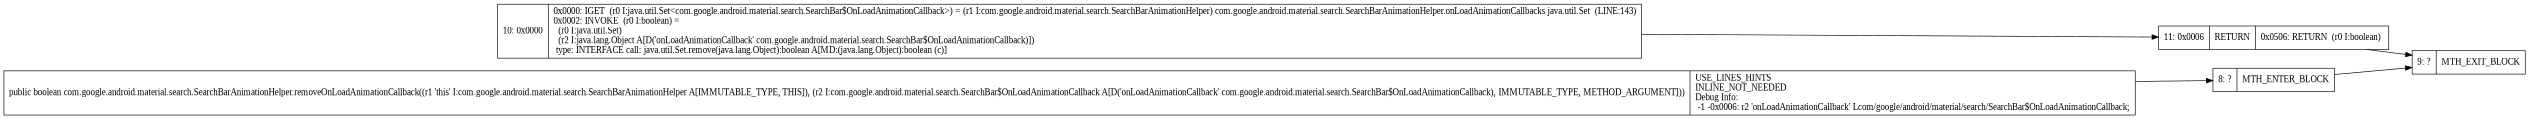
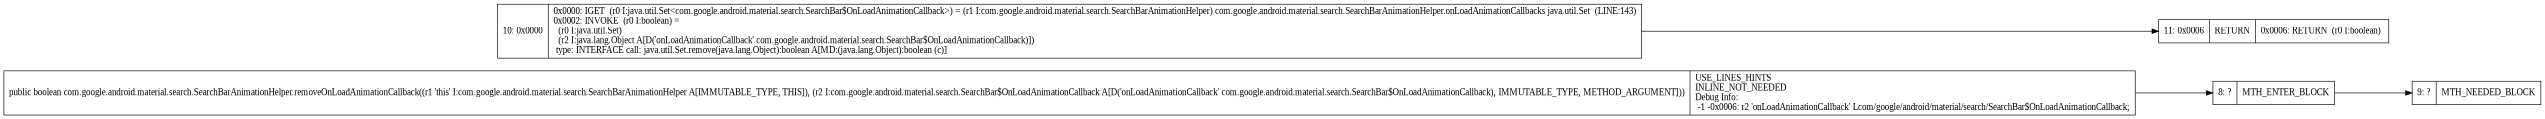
node "11: 0x0006": text "0x0506: RETURN  (r0 I:boolean)" -> "0x0006: RETURN  (r0 I:boolean)"
edge "11: 0x0006" -> "9: ?": removed
node "9: ?": text "MTH_EXIT_BLOCK" -> "MTH_NEEDED_BLOCK"
